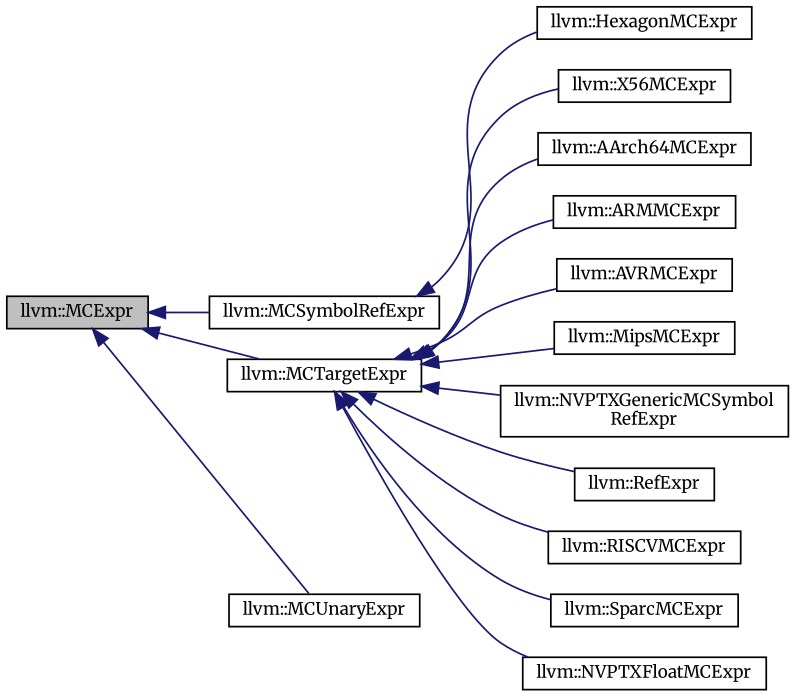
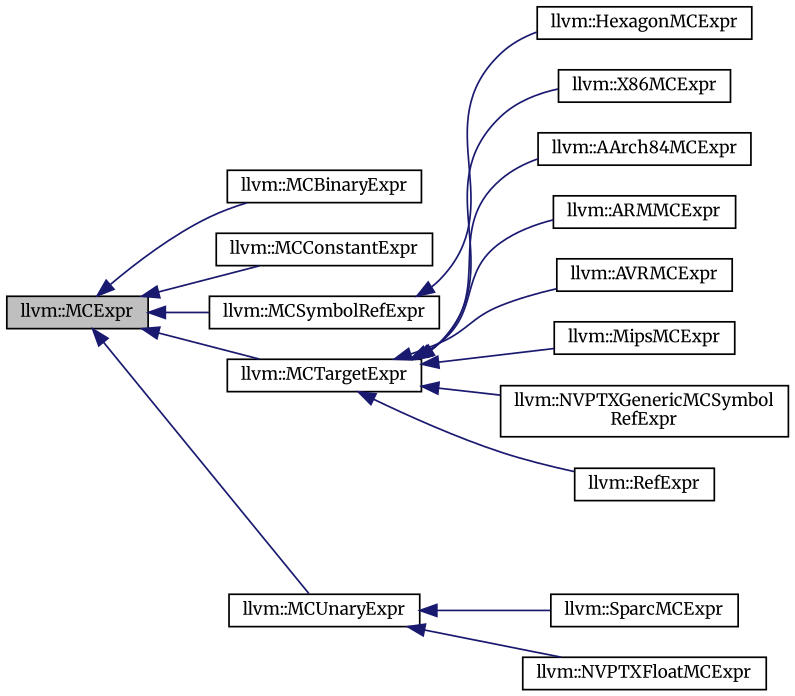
node "llvm::X56MCExpr": label "llvm::X56MCExpr" -> "llvm::X86MCExpr"
node "llvm::AArch64MCExpr": label "llvm::AArch64MCExpr" -> "llvm::AArch84MCExpr"
node "llvm::MCBinaryExpr": added
node "llvm::MCConstantExpr": added
edge "llvm::SparcMCExpr" -> "llvm::MCTargetExpr": now "llvm::SparcMCExpr" -> "llvm::MCUnaryExpr"
edge "llvm::NVPTXFloatMCExpr" -> "llvm::MCTargetExpr": now "llvm::NVPTXFloatMCExpr" -> "llvm::MCUnaryExpr"
node "llvm::RISCVMCExpr": removed
